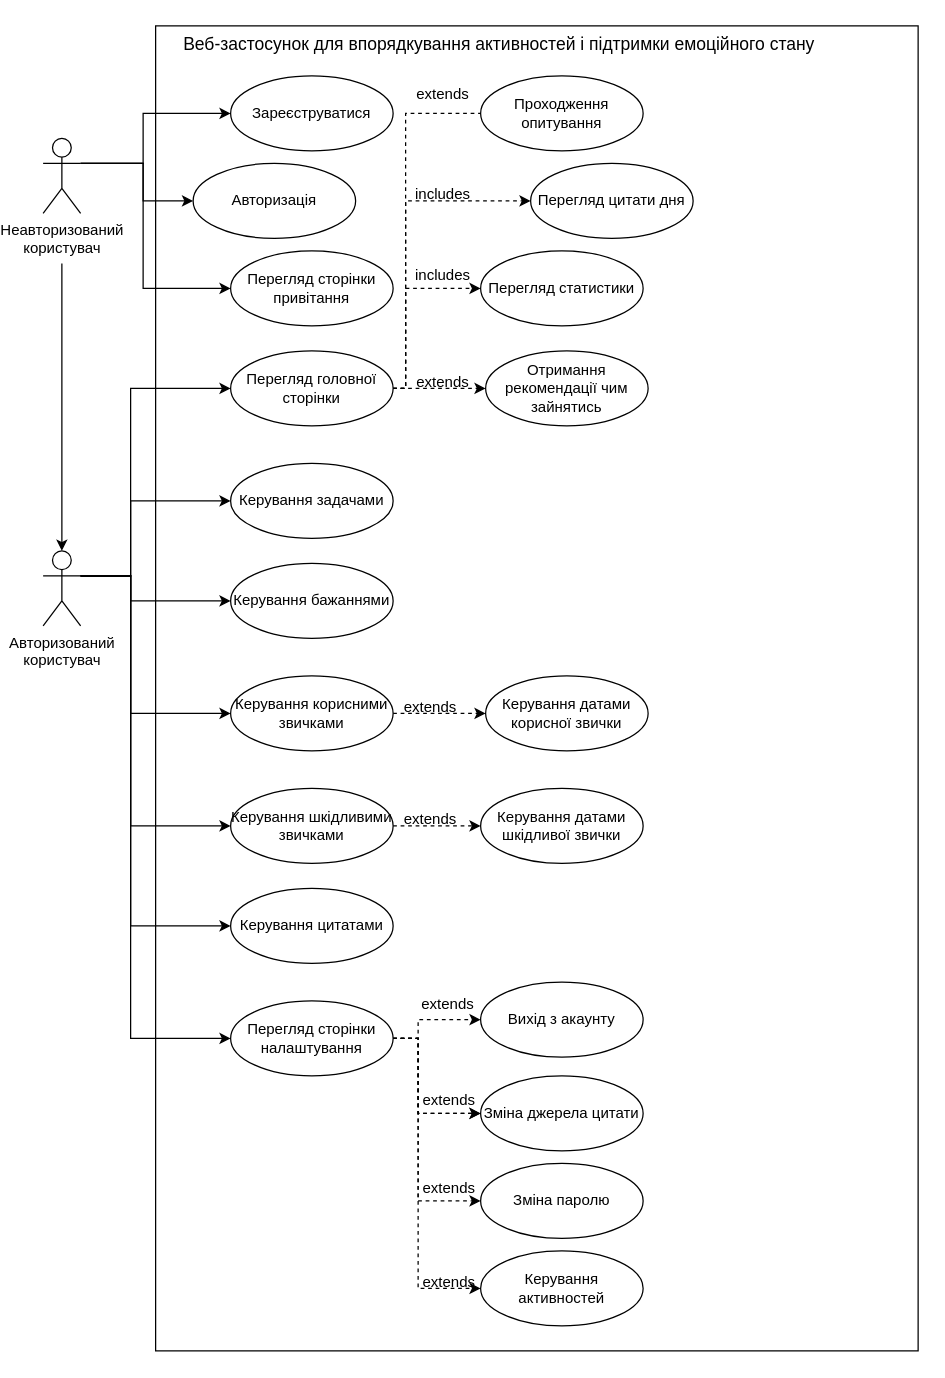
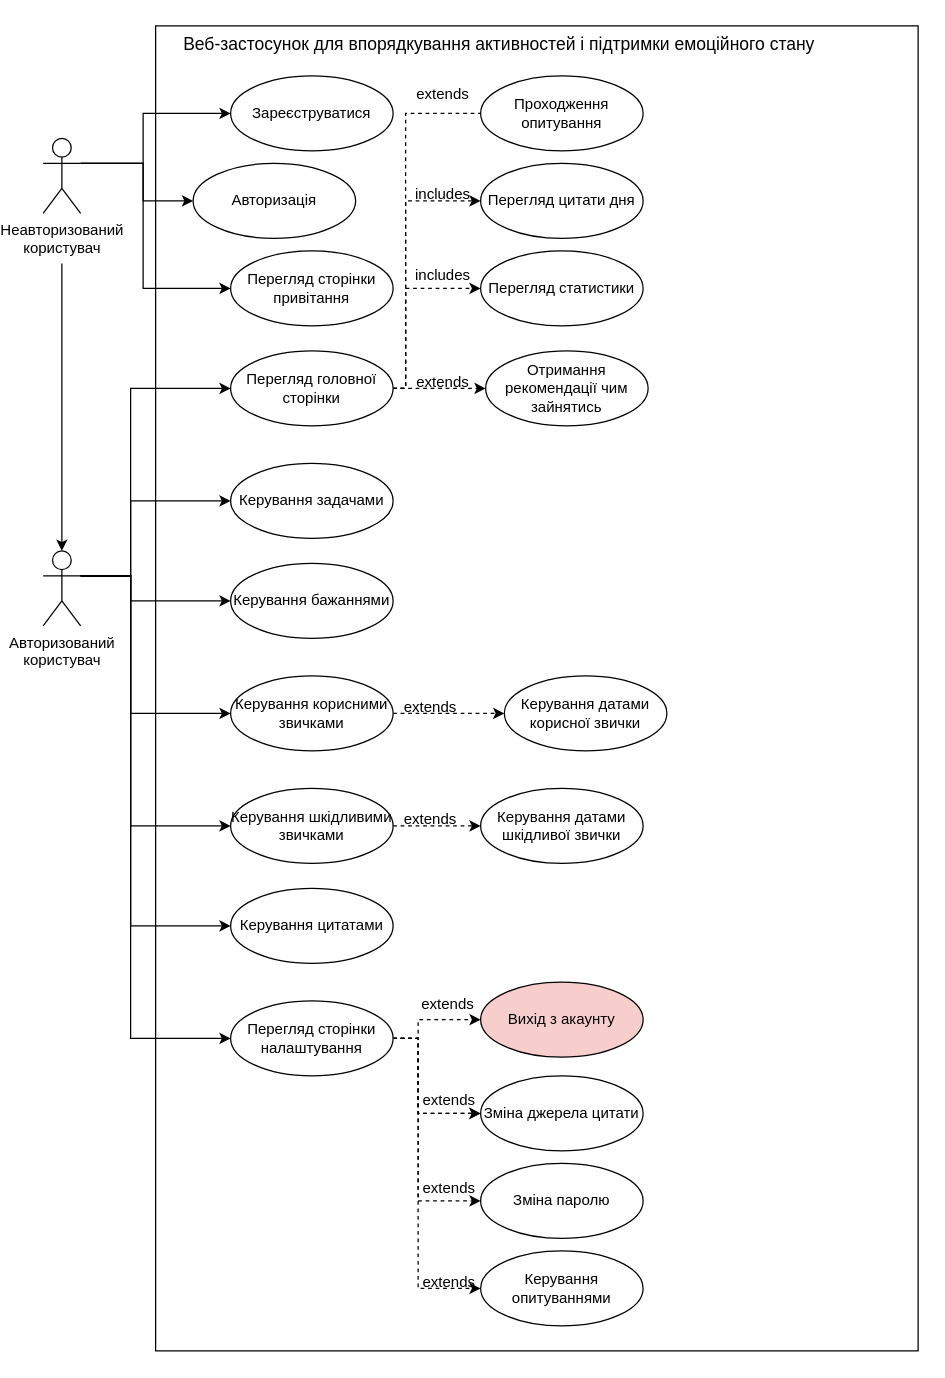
node "Перегляд цитати дня": moved (612, 201) -> (562, 201)
node "Керування датами корисної звички": moved (567, 713) -> (586, 713)
node "Вихід з акаунту": fillcolor #ffffff -> #f8cecc
node "Керування активностей": label "Керування активностей" -> "Керування опитуваннями"
